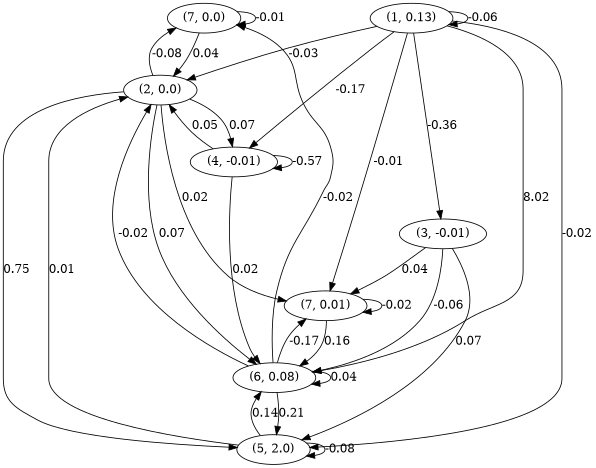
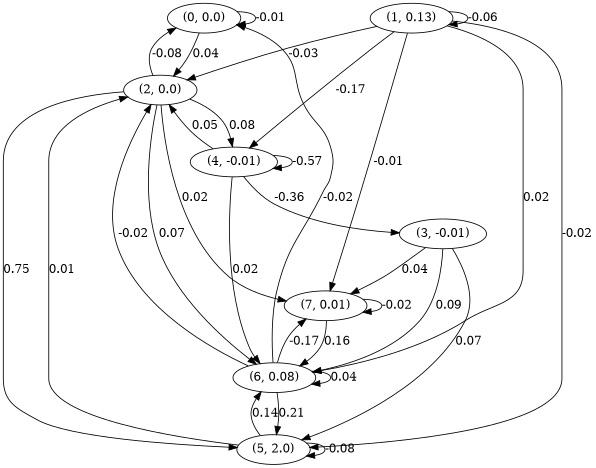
node "(7, 0.0)": label "(7, 0.0)" -> "(0, 0.0)"
edge "(1, 0.13)" -> "(3, -0.01)": now "(4, -0.01)" -> "(3, -0.01)"
edge "(2, 0.0)" -> "(4, -0.01)": label "0.07" -> "0.08"
edge "(1, 0.13)" -> "(6, 0.08)": label "8.02" -> "0.02"
edge "(3, -0.01)" -> "(6, 0.08)": label "-0.06" -> "0.09"
